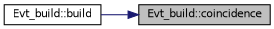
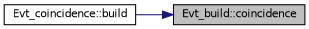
node "Evt_build::build": label "Evt_build::build" -> "Evt_coincidence::build"
